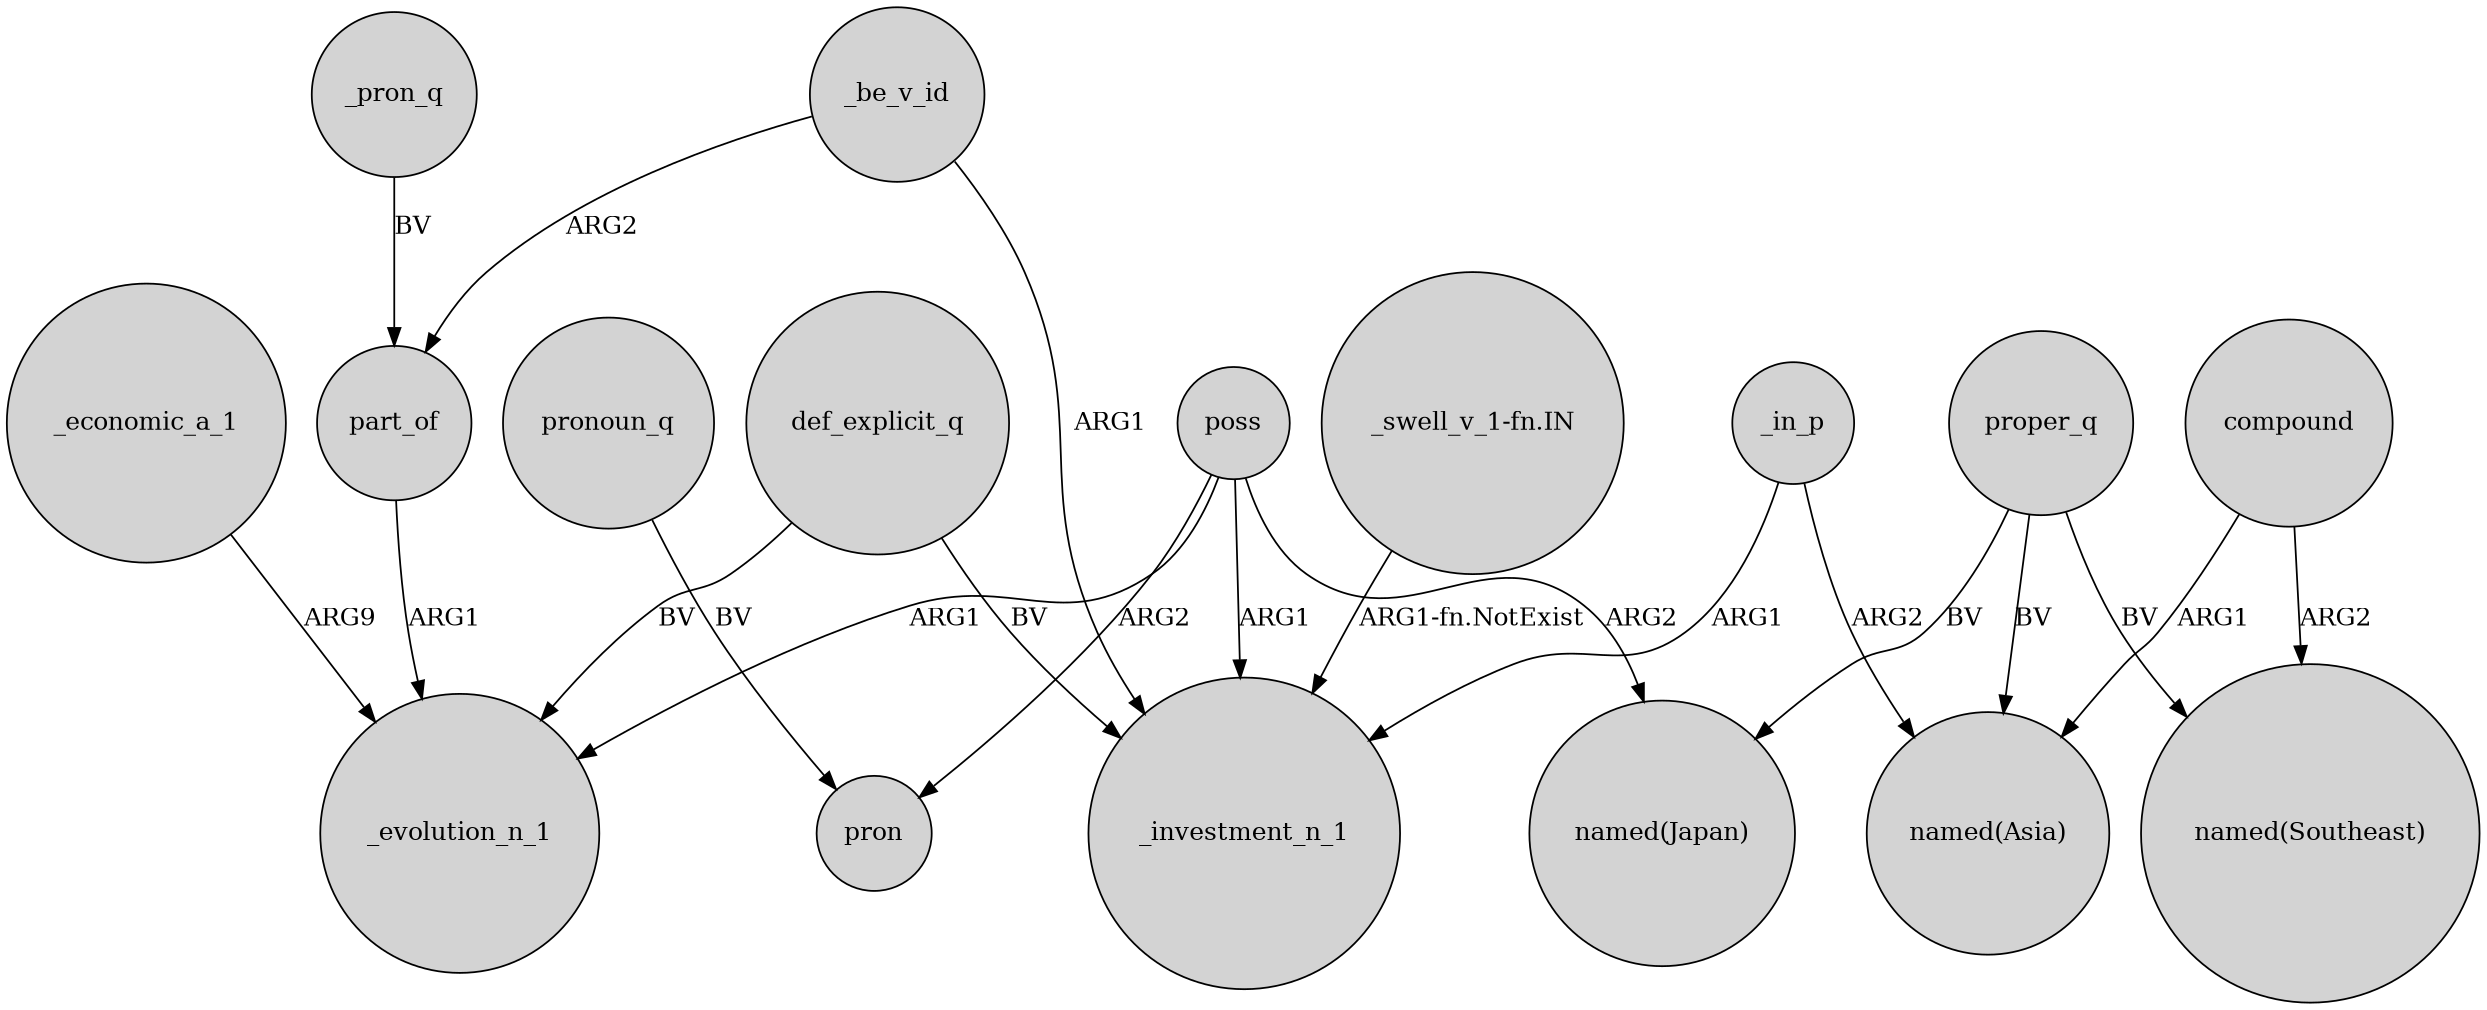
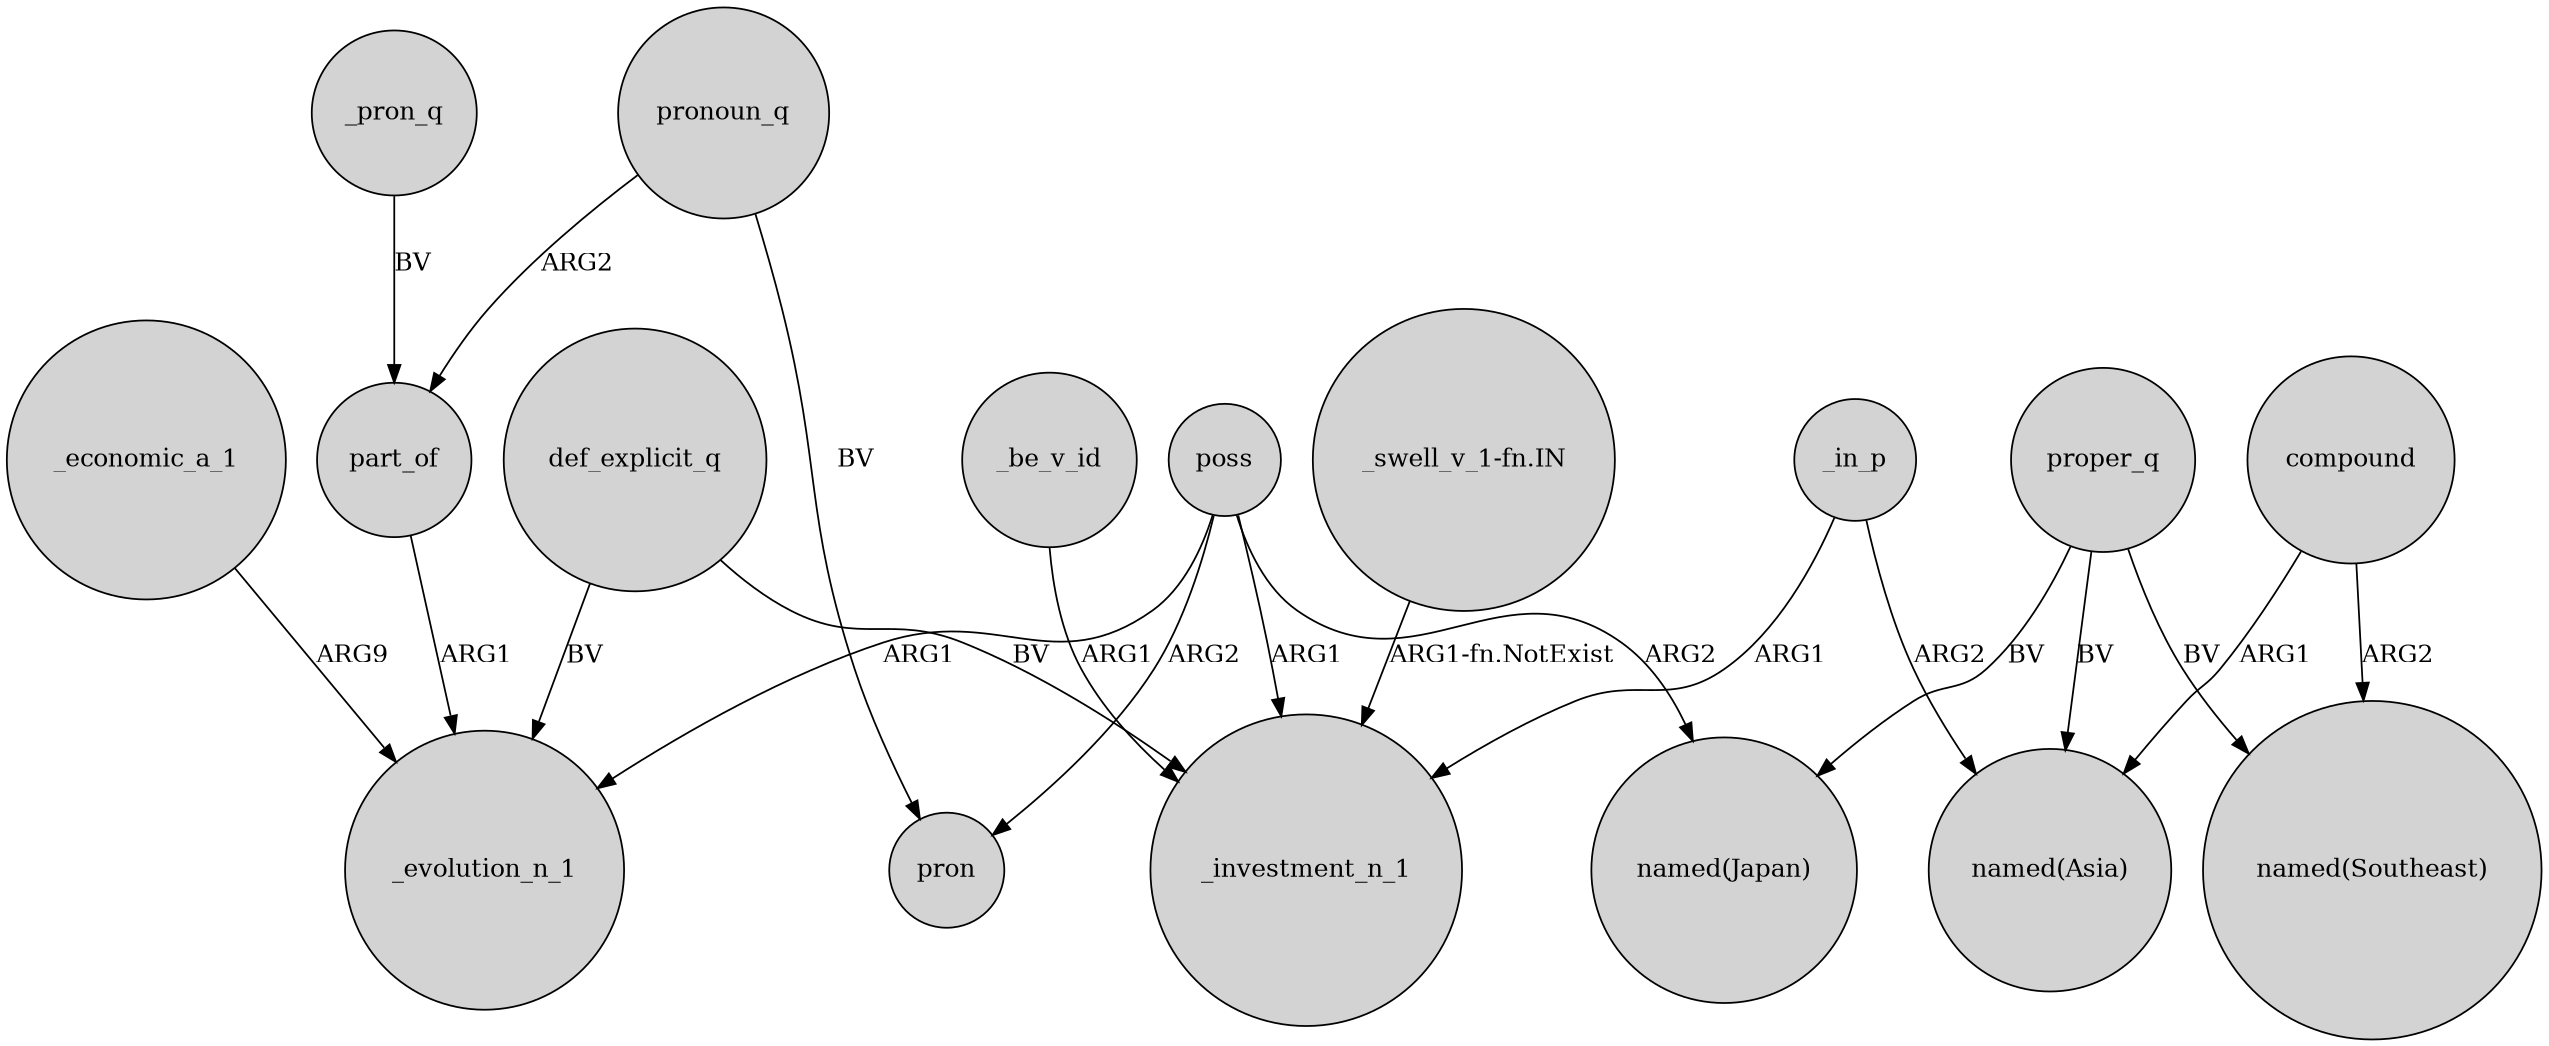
edge "_be_v_id" -> "part_of": now "pronoun_q" -> "part_of"
